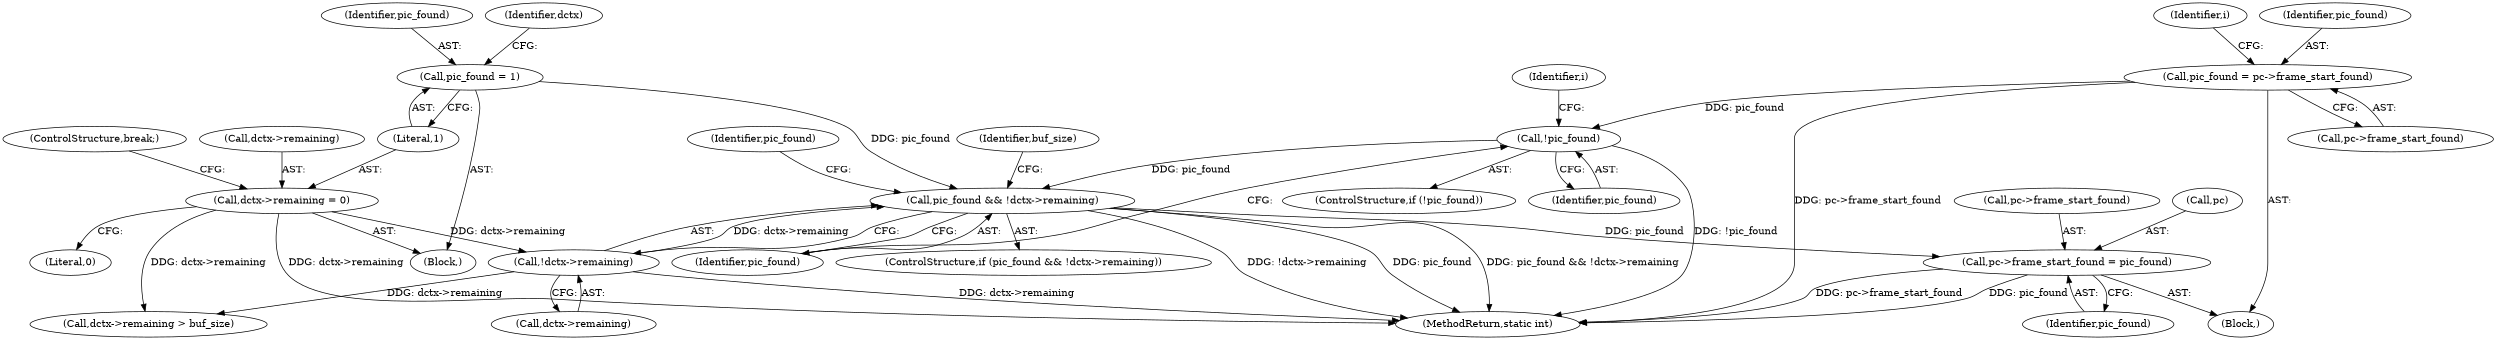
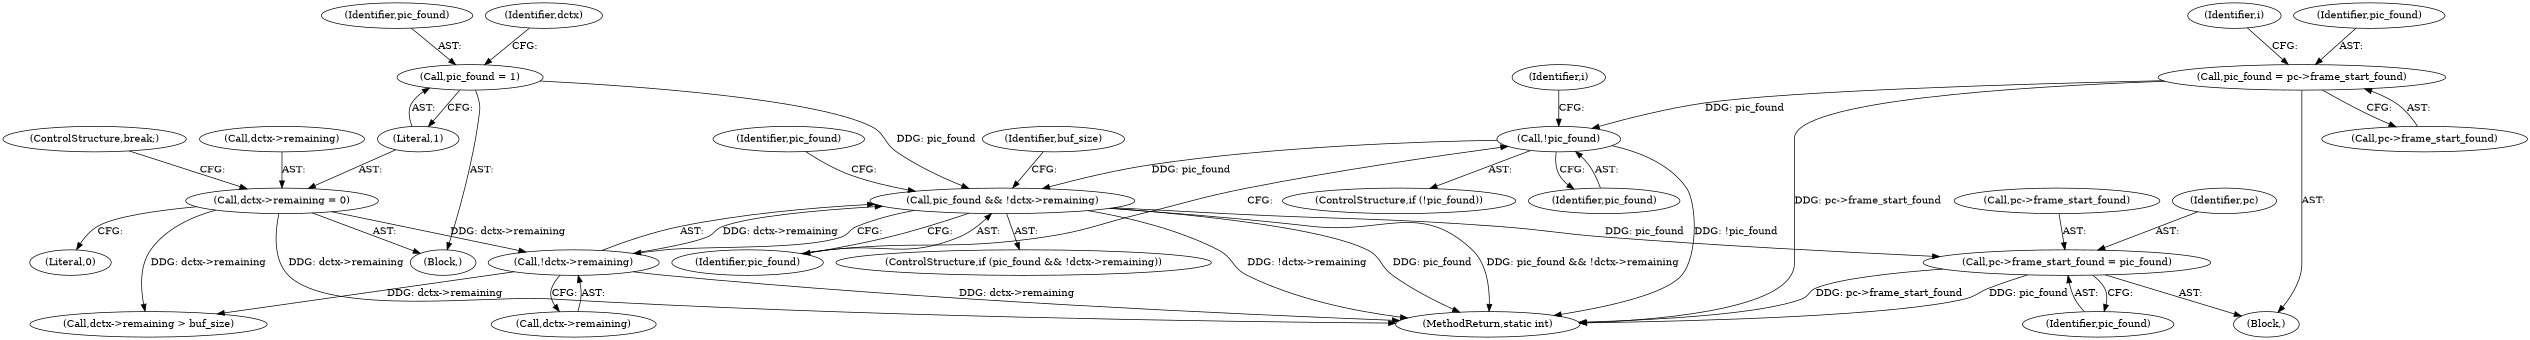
node "(Call,pc)": label "(Call,pc)" -> "(Identifier,pc)"
